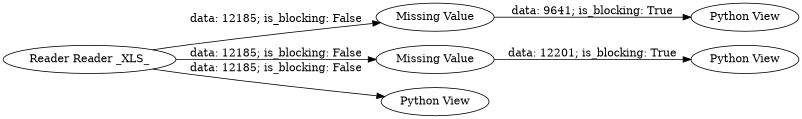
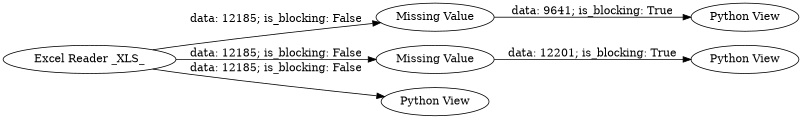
node "Reader Reader _XLS_": label "Reader Reader _XLS_" -> "Excel Reader _XLS_"
